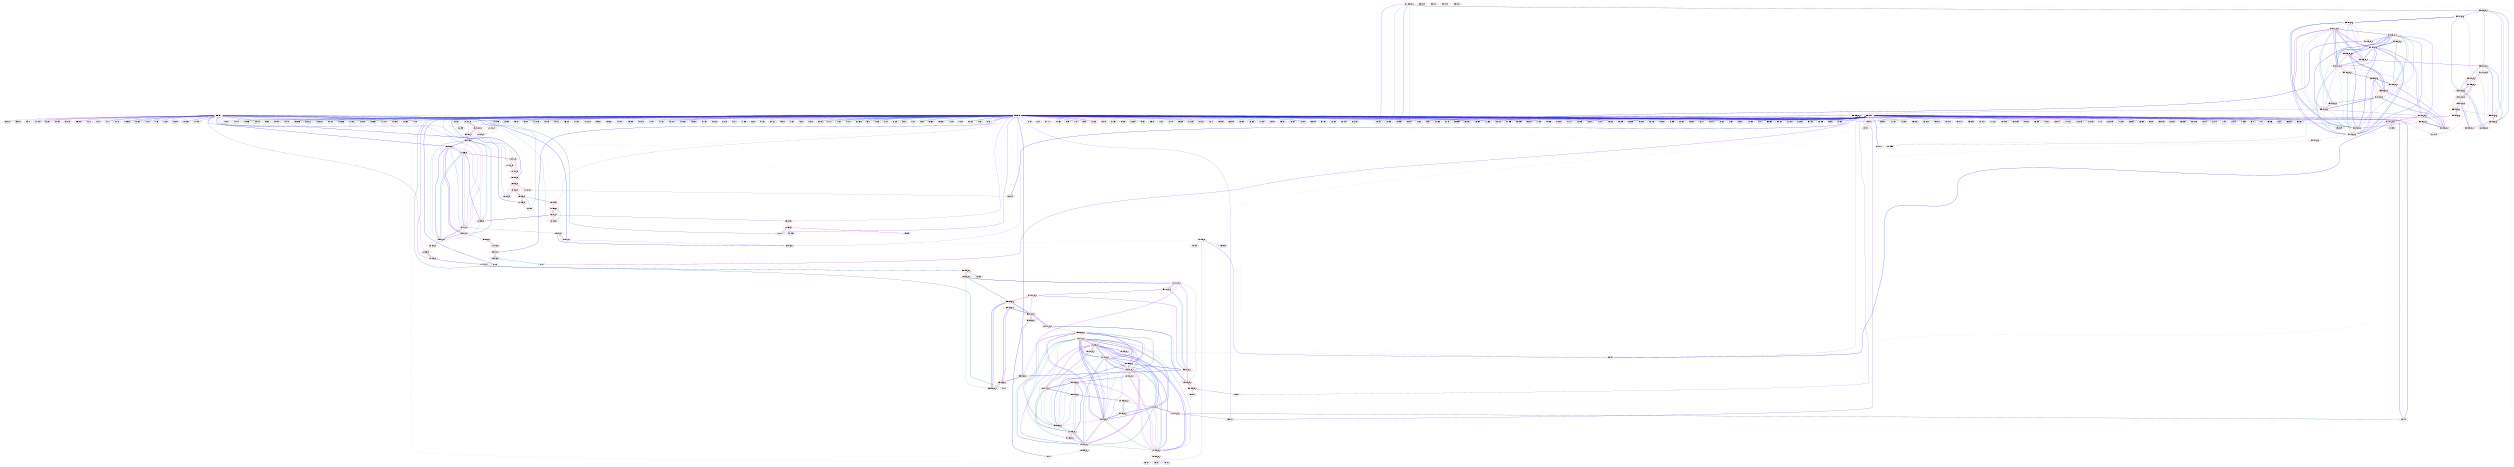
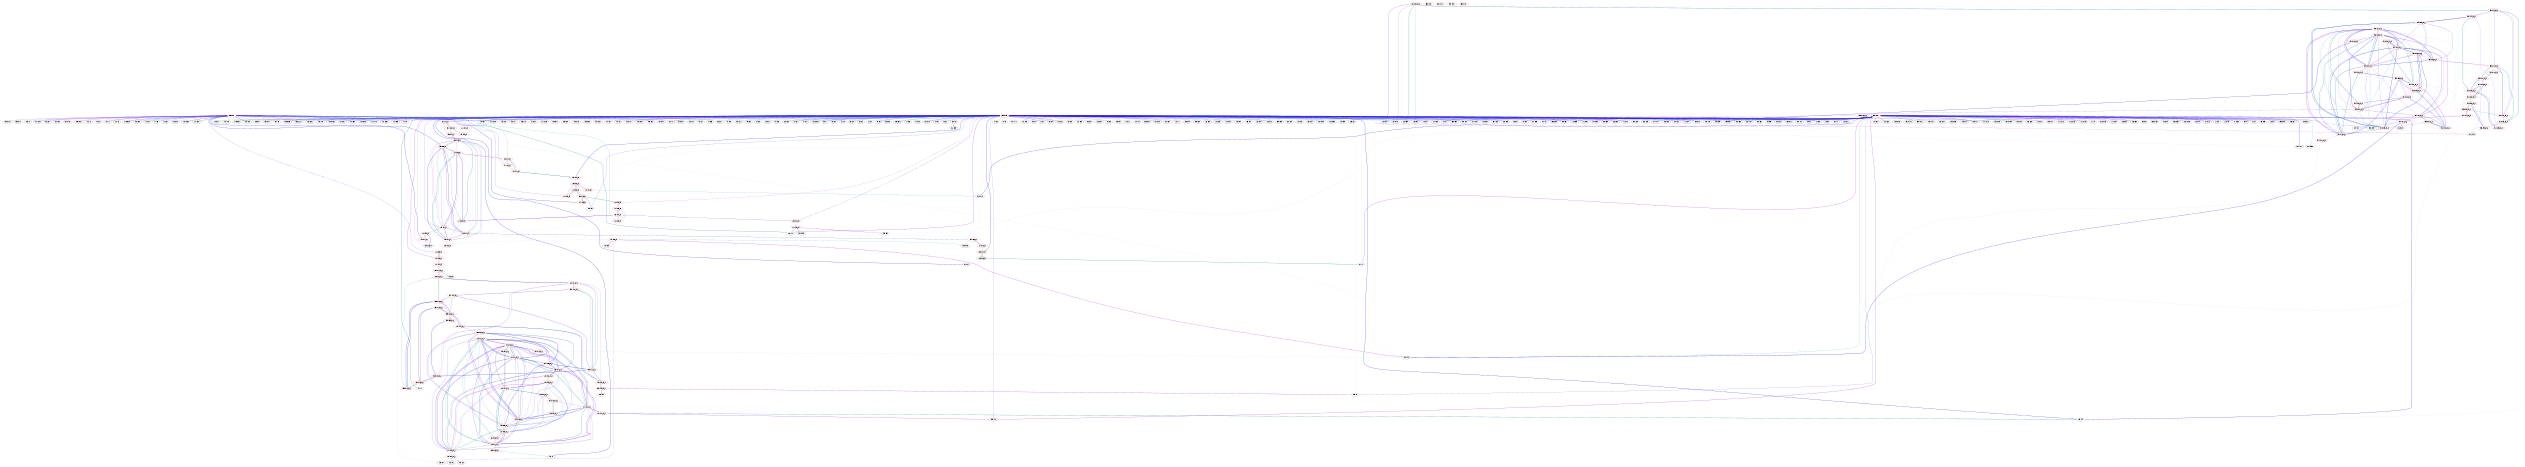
edge "(525) R25_T1_3" -- "(39) C4": now "(556) +3.3V" -- "(39) C4"
